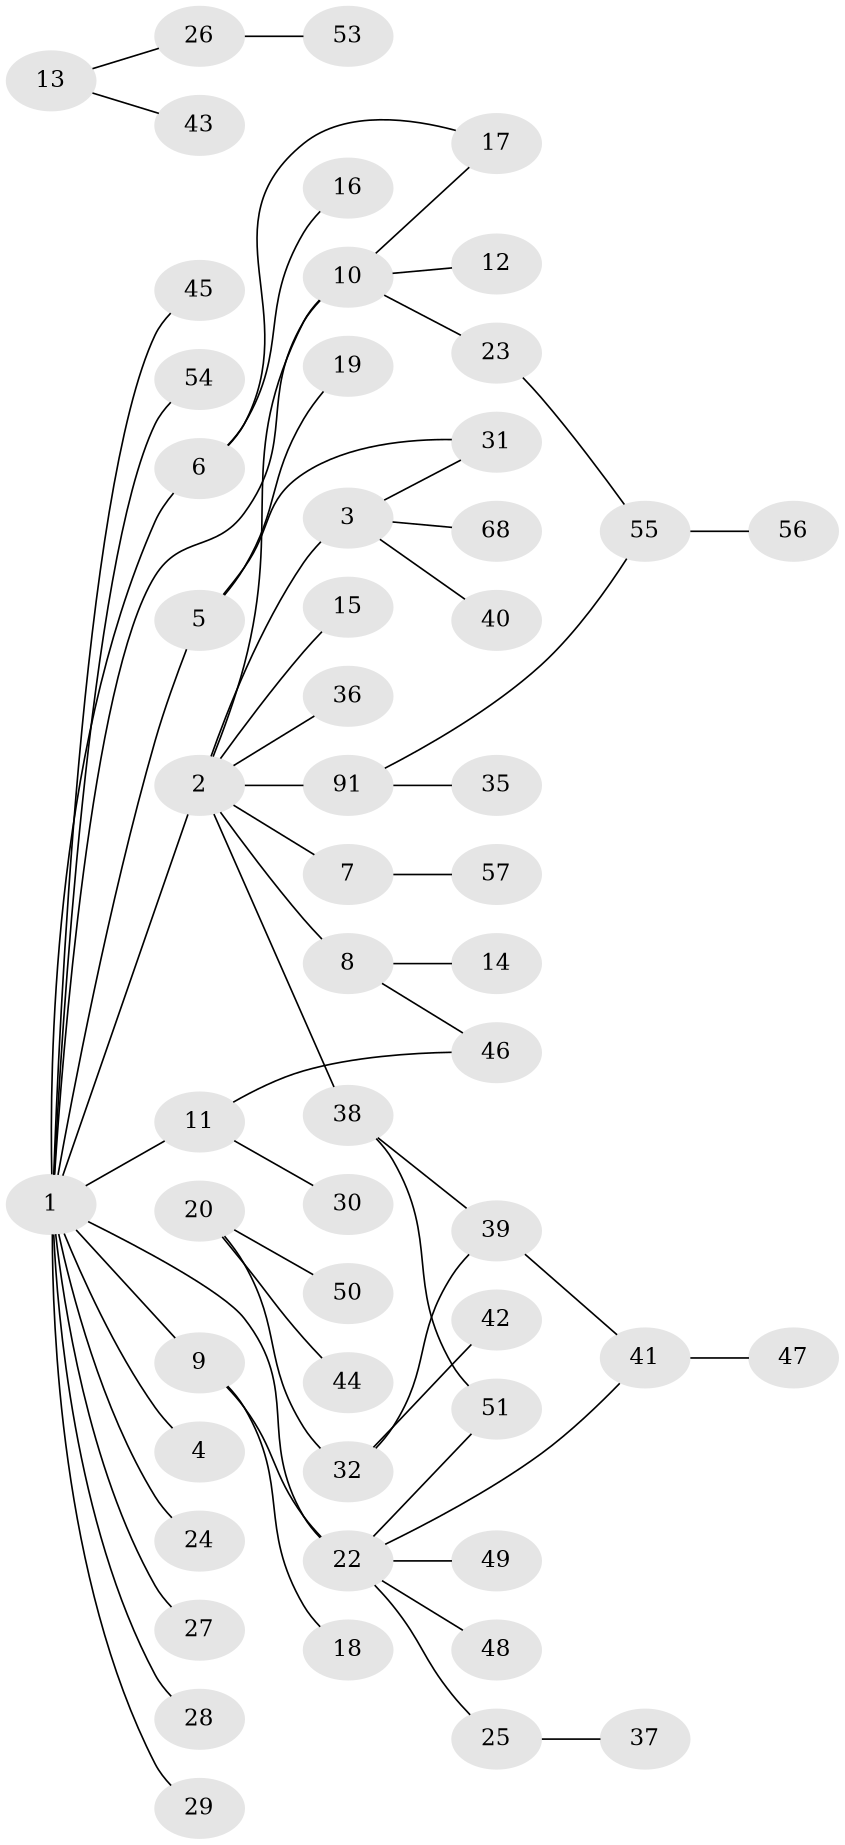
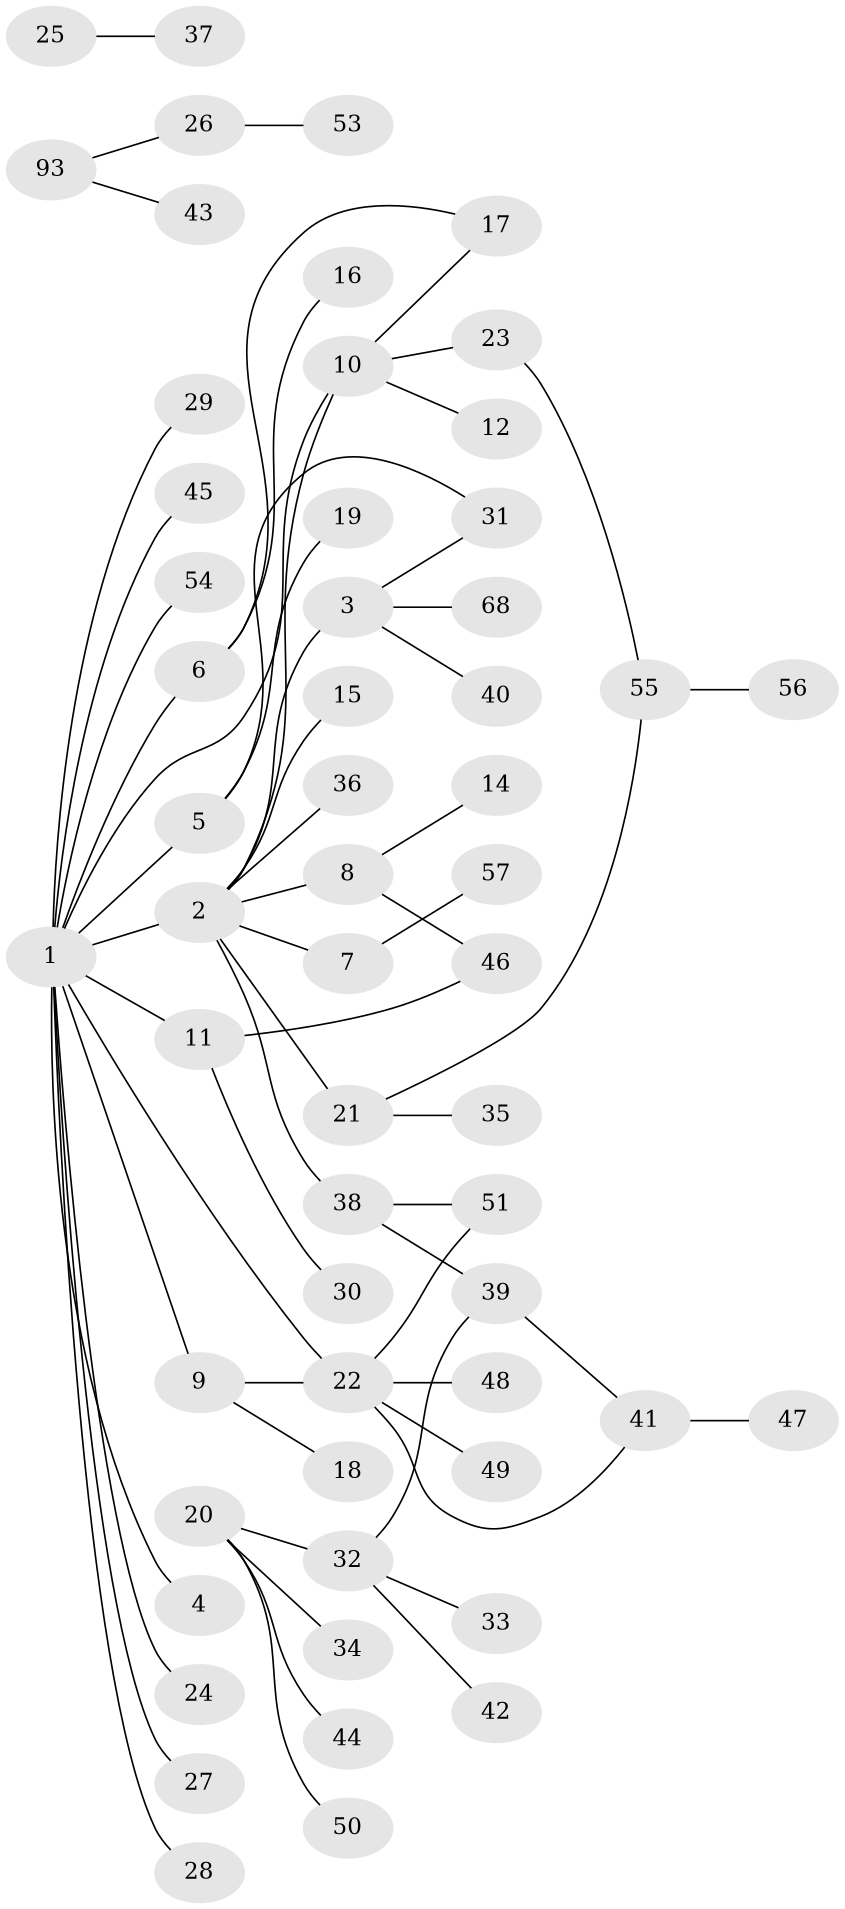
node "13": label "13" -> "93"
node "91": label "91" -> "21"
node "33": added
node "34": added
edge "22" -- "25": removed
